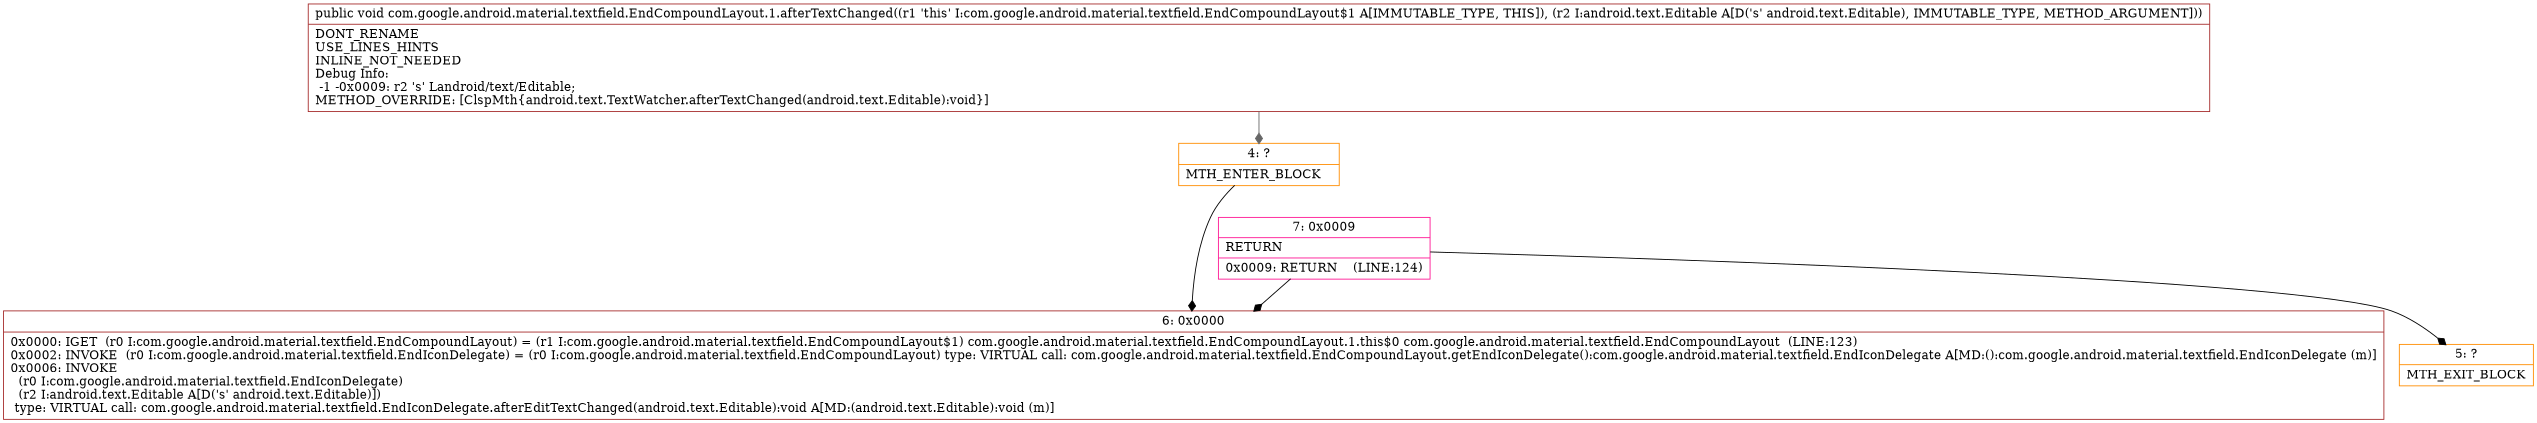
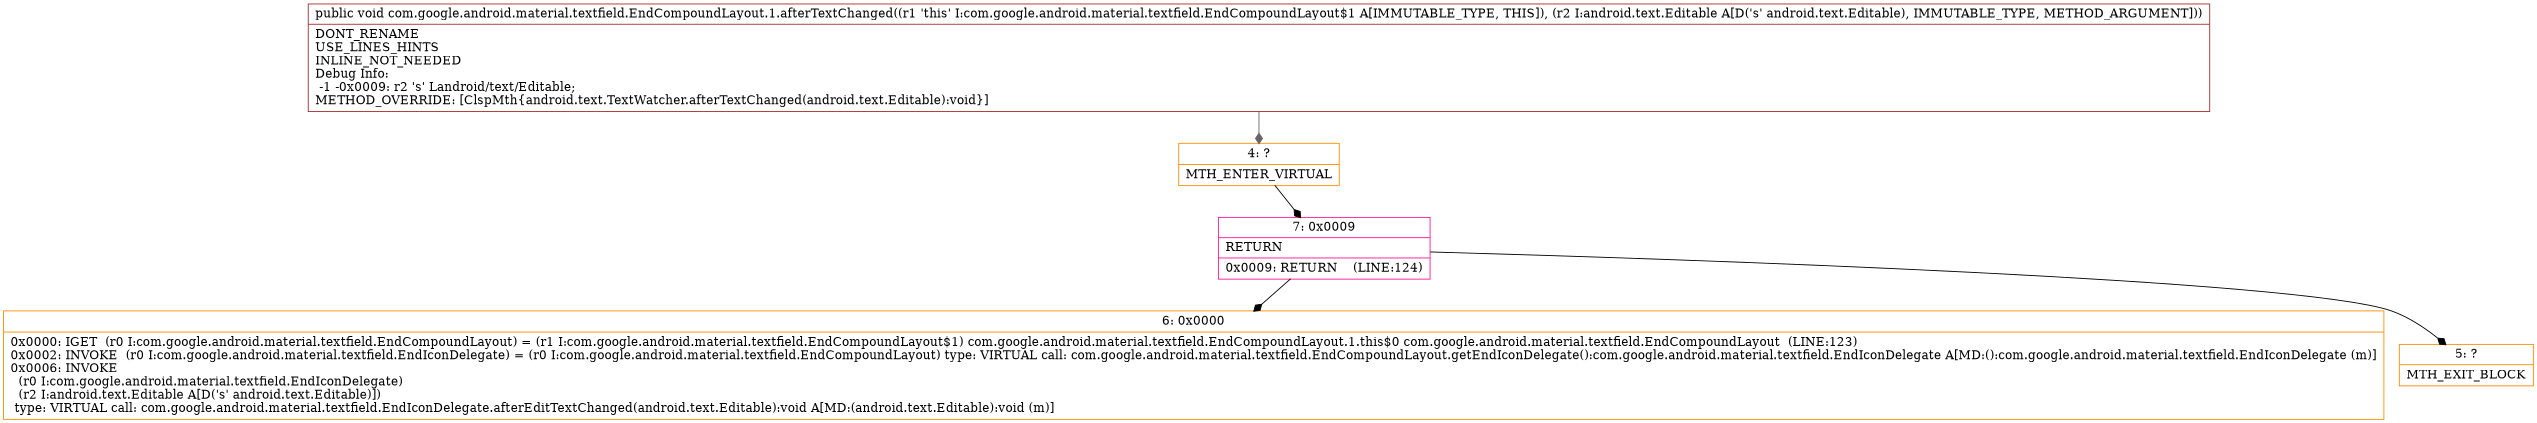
node "4: ?": text "MTH_ENTER_BLOCK" -> "MTH_ENTER_VIRTUAL"
edge "4: ?" -> "6: 0x0000": now "4: ?" -> "7: 0x0009"
node "6: 0x0000": color brown -> darkorange
